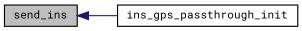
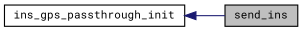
edge "ins_gps_passthrough_init" -> "send_ins": reversed
